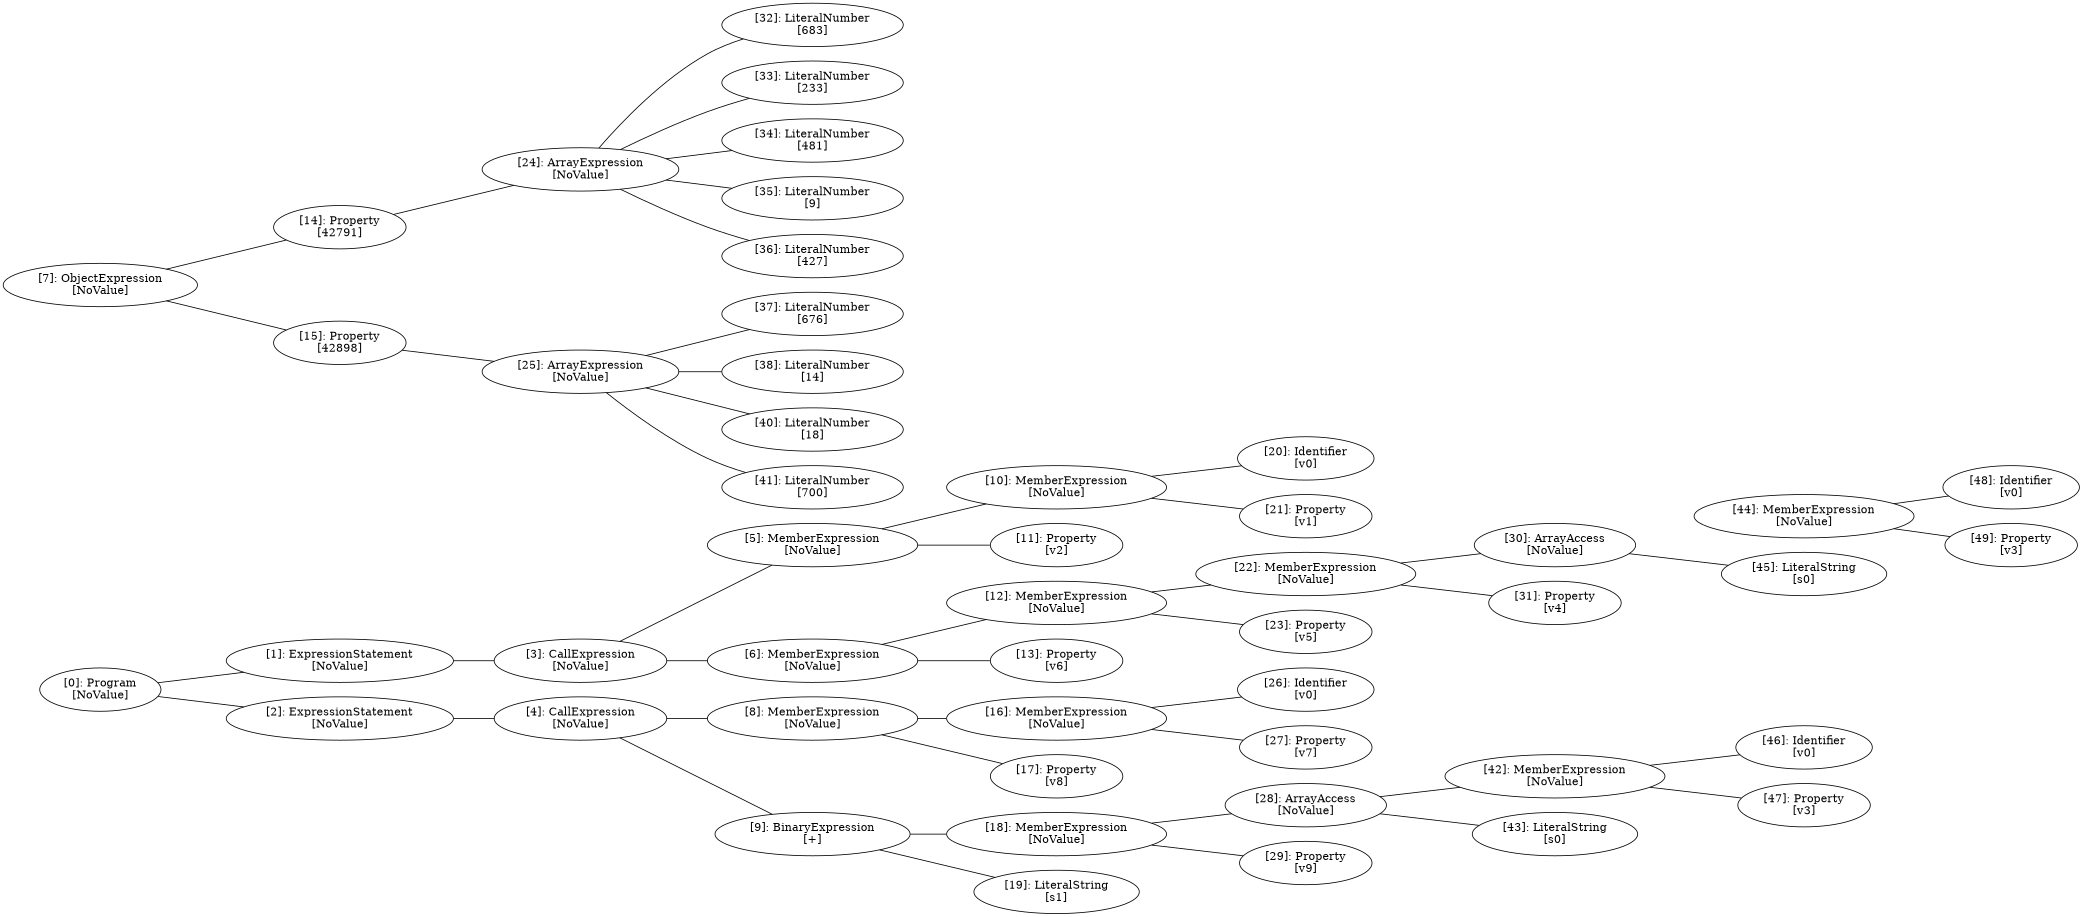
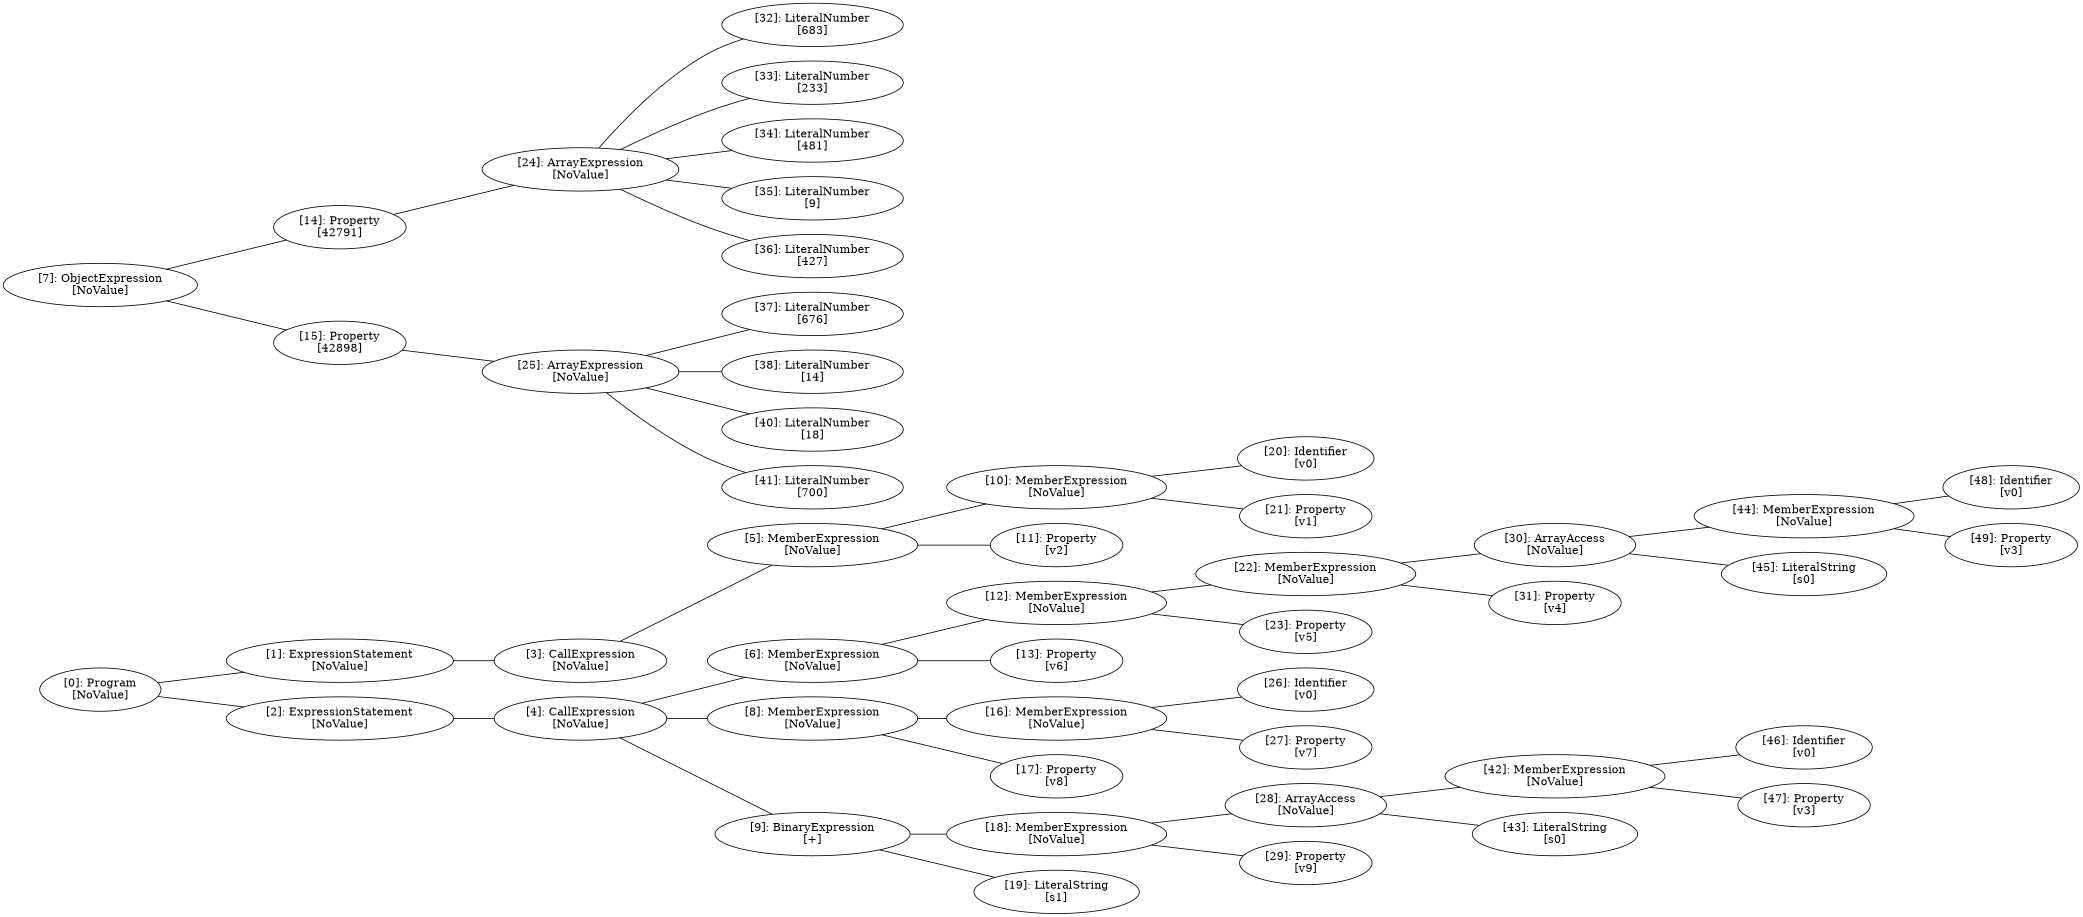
edge "[44]: MemberExpression [NoValue]" -- "[30]: ArrayAccess [NoValue]": added
edge "[3]: CallExpression [NoValue]" -- "[6]: MemberExpression [NoValue]": now "[4]: CallExpression [NoValue]" -- "[6]: MemberExpression [NoValue]"
